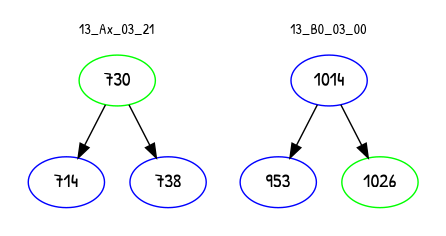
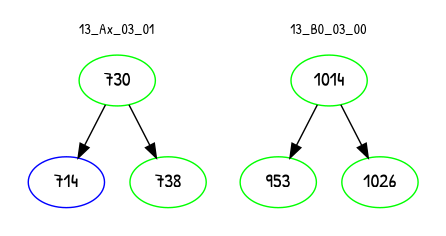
cluster "13_Ax_03_21": label "13_Ax_03_21" -> "13_Ax_03_01"
node "1014": color blue -> green
node "738": color blue -> green
node "953": color blue -> green
